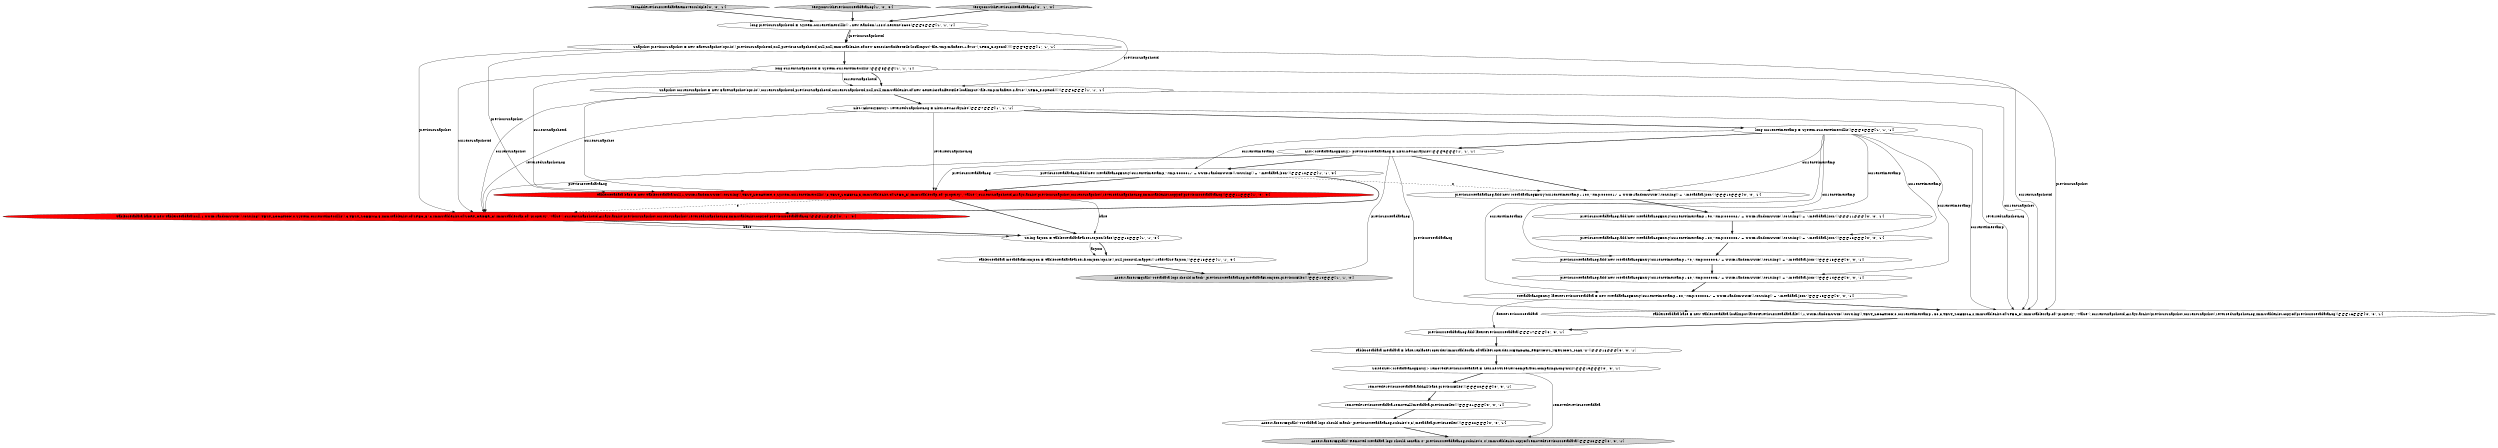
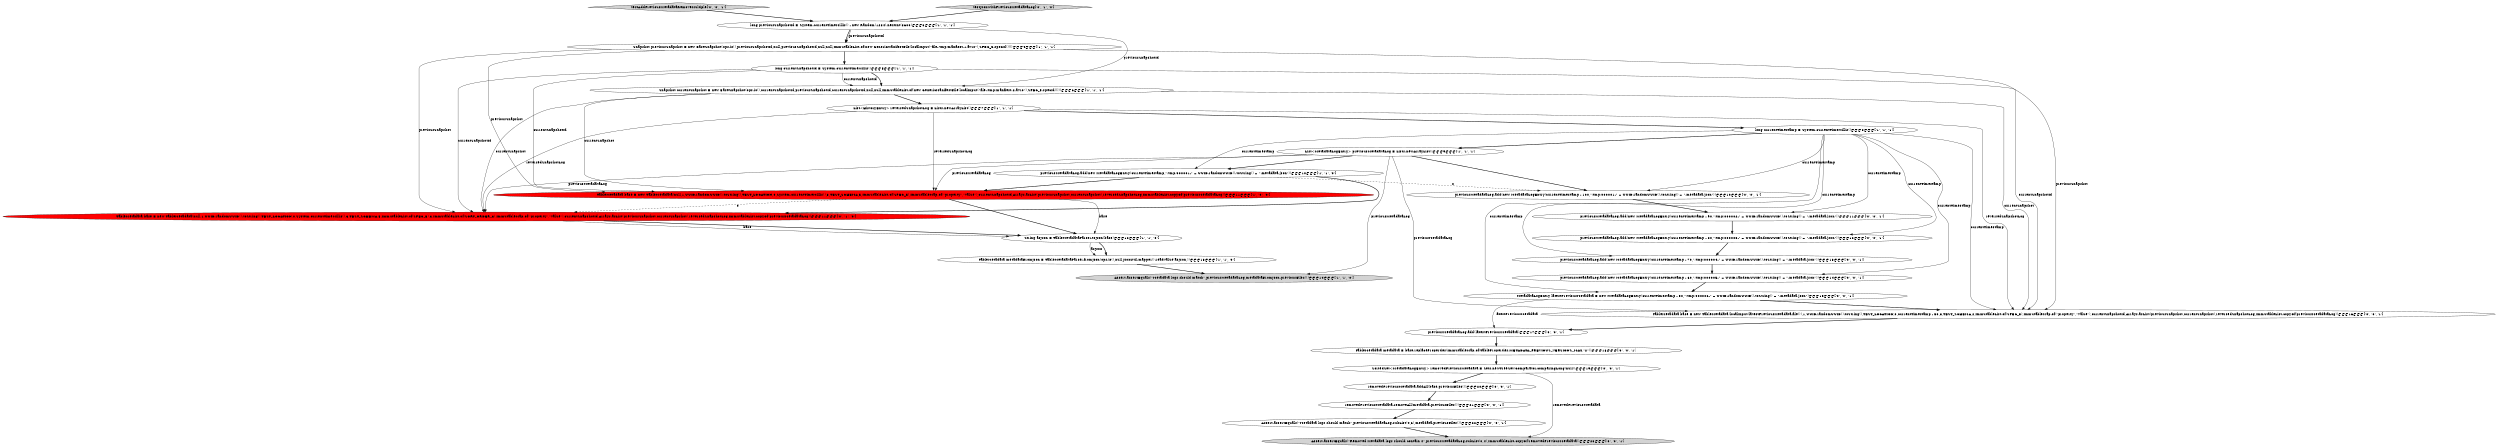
node "testJsonWithPreviousMetadataLog['1', '0', '0']": removed
